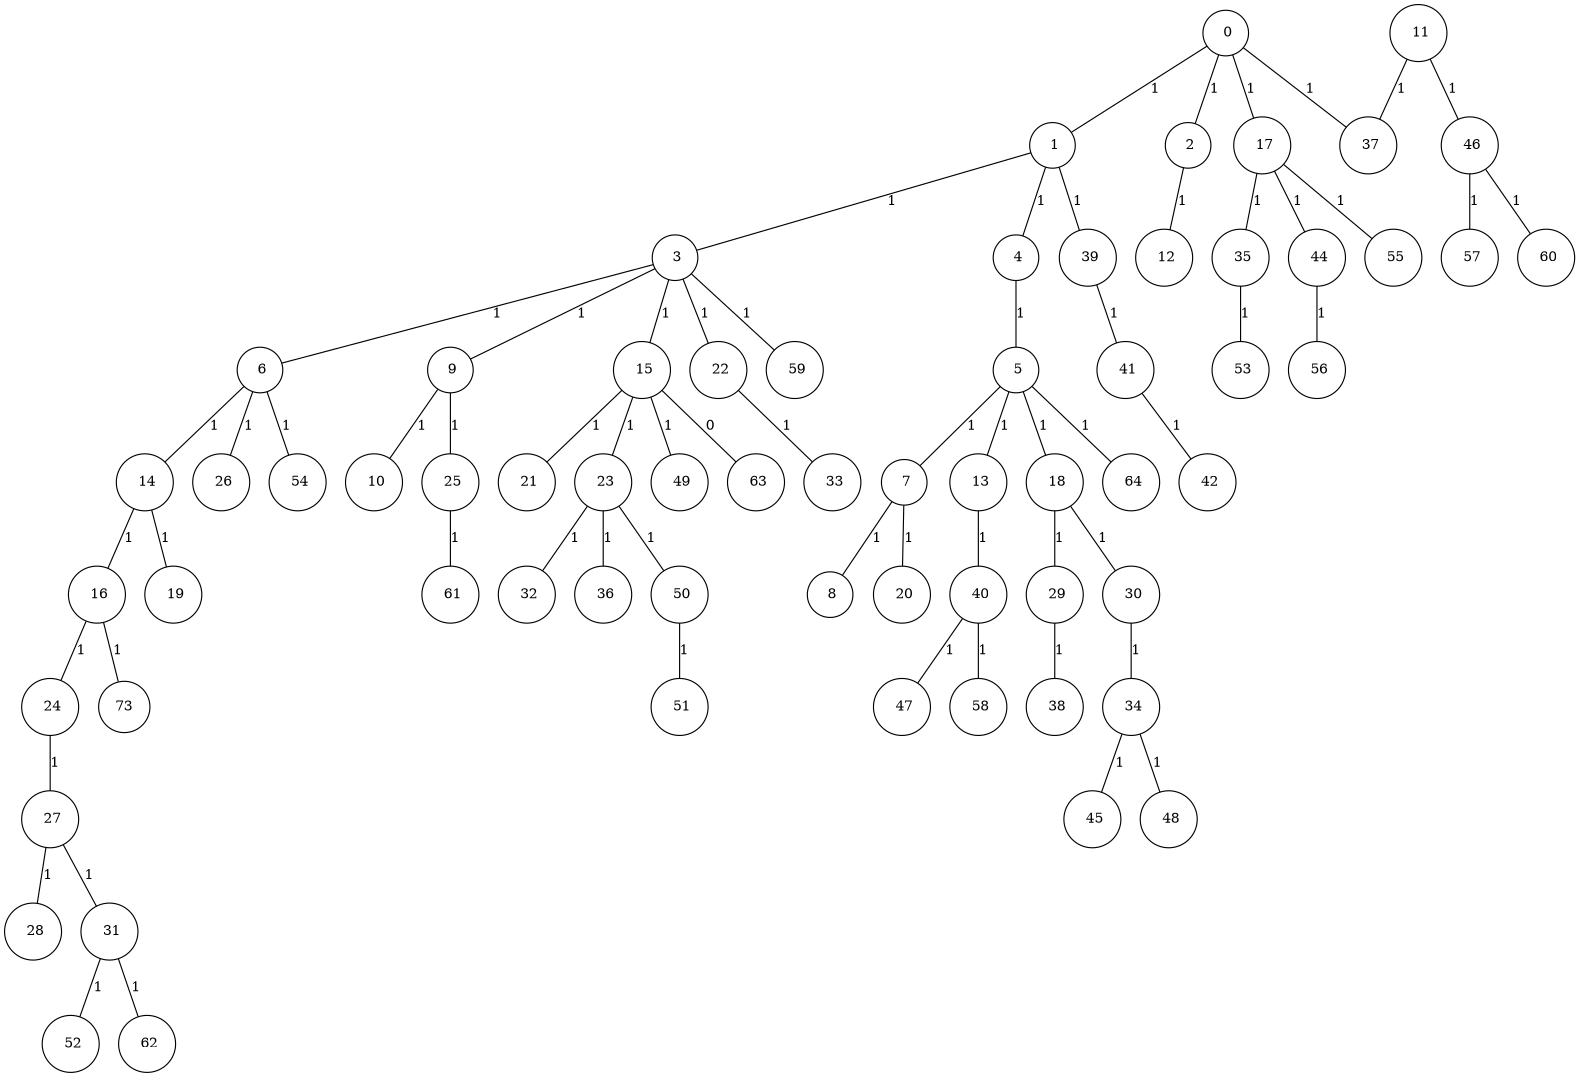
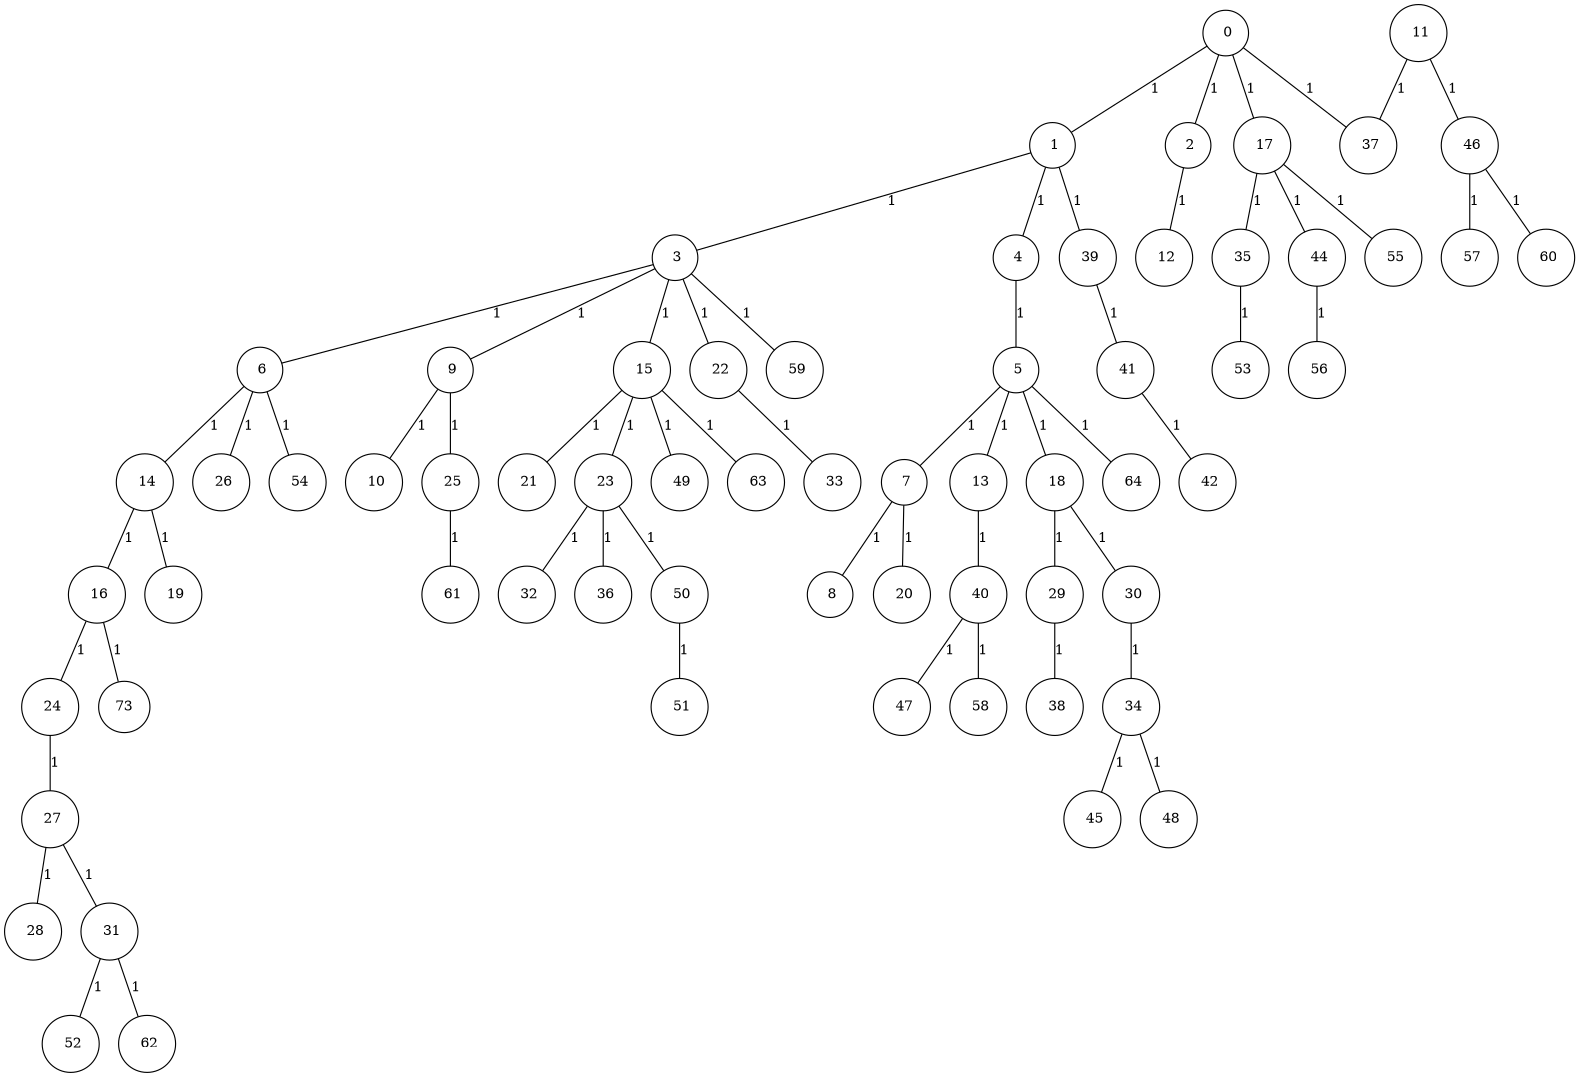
edge "15" -- "63": label "0" -> "1"
